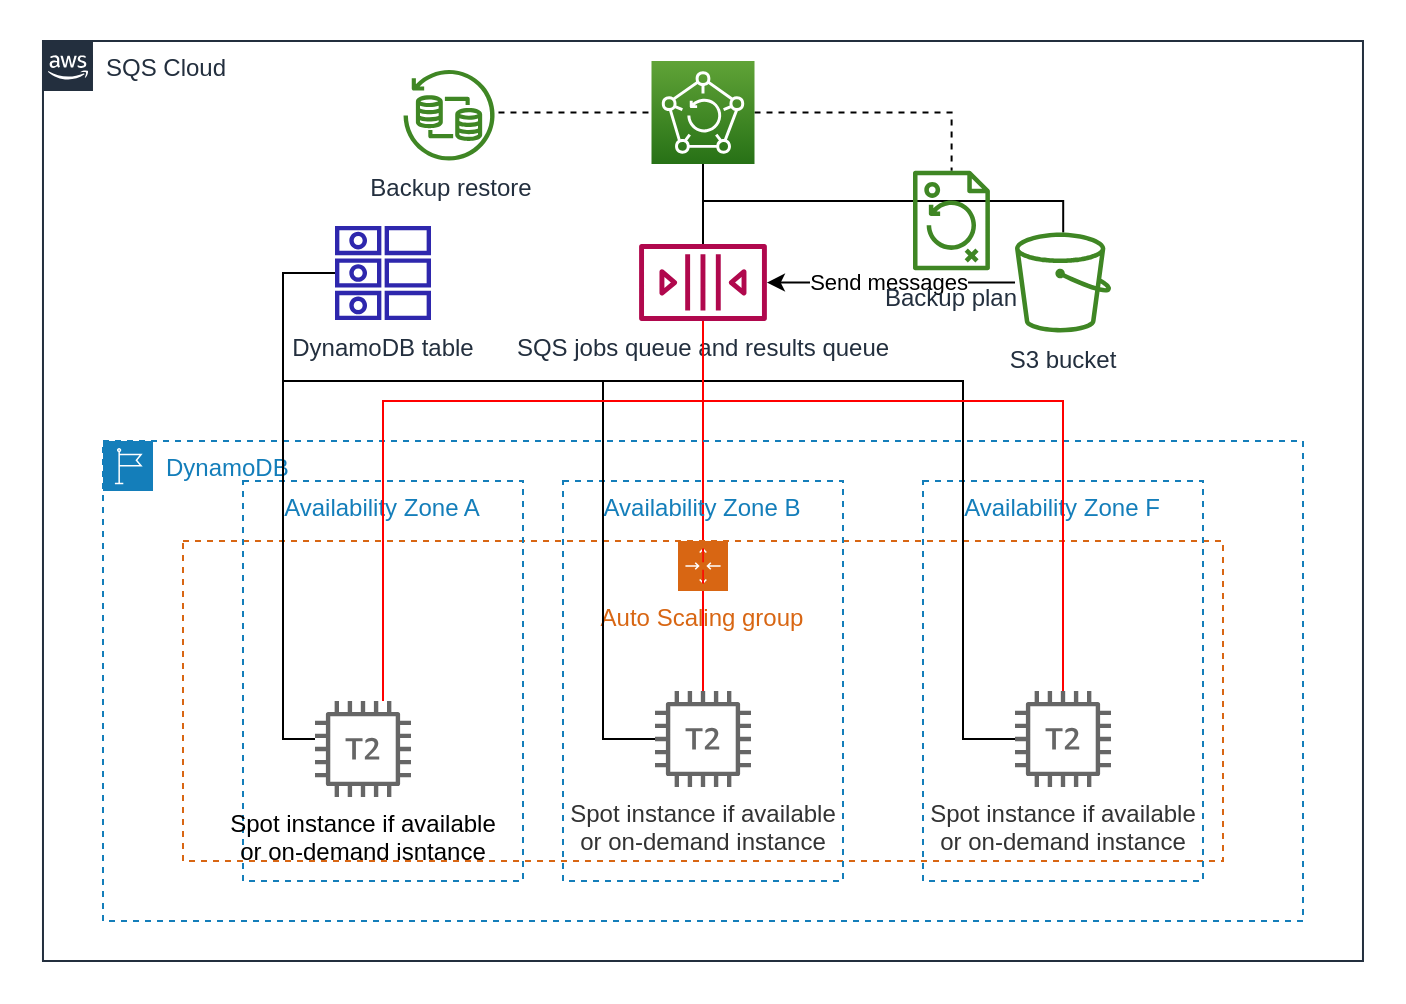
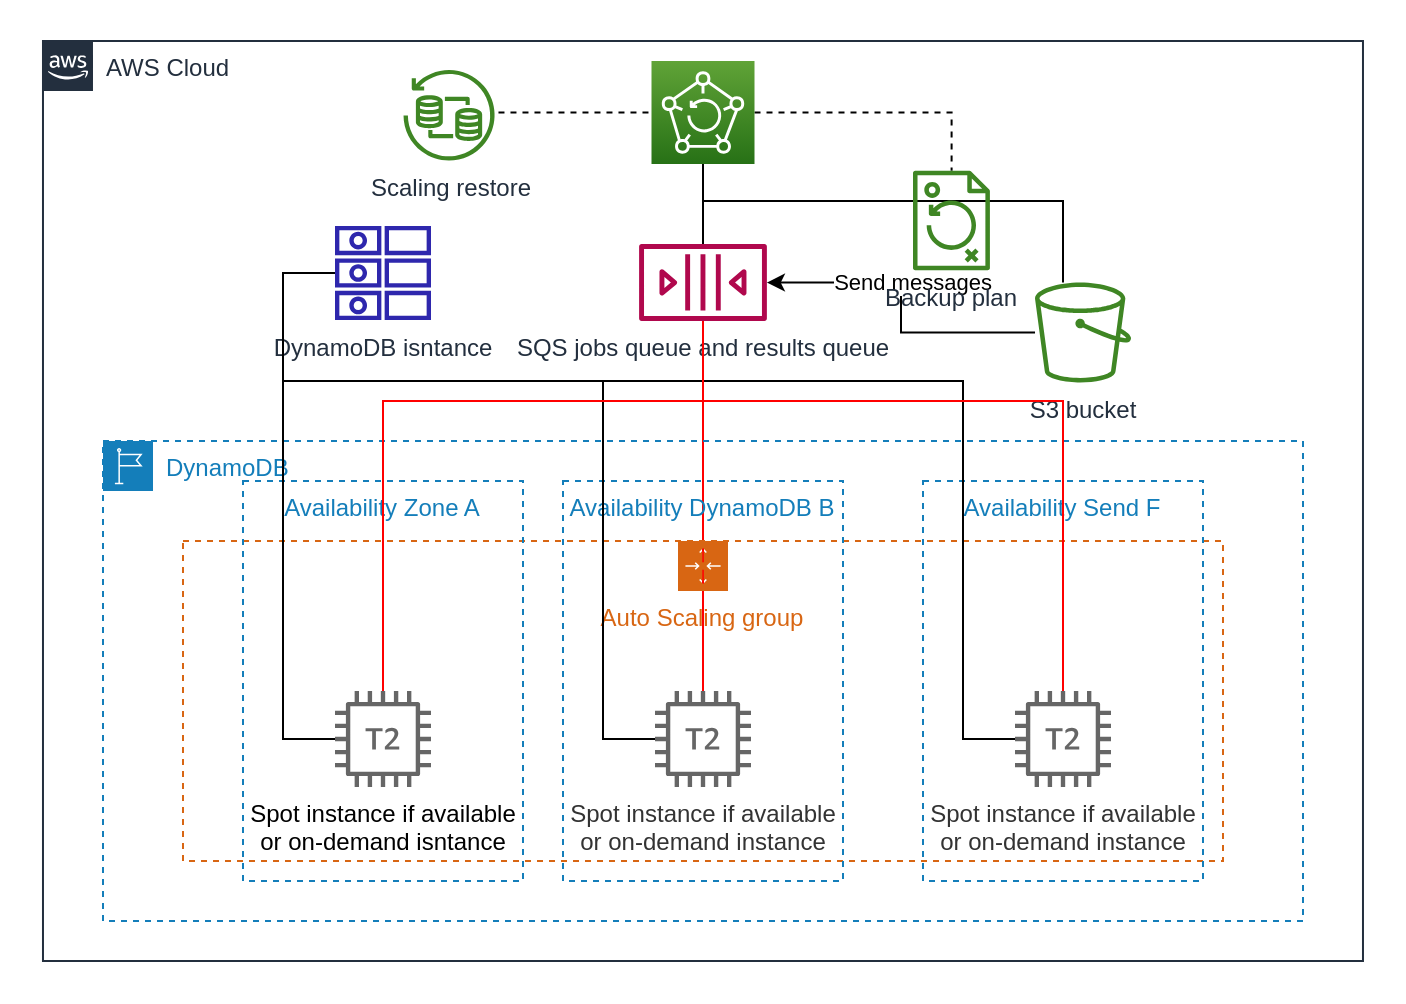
node "SQS Cloud": label "SQS Cloud" -> "AWS Cloud"
node "Backup restore": label "Backup restore" -> "Scaling restore"
node "S3 bucket": moved (1063, 283) -> (1083, 333)
node "DynamoDB table": label "DynamoDB table" -> "DynamoDB isntance"
node "Availability Zone B": label "Availability Zone B" -> "Availability DynamoDB B"
node "Availability Zone F": label "Availability Zone F" -> "Availability Send F"
node "Spot instance if available or on-demand isntance": moved (363, 749) -> (383, 739)
